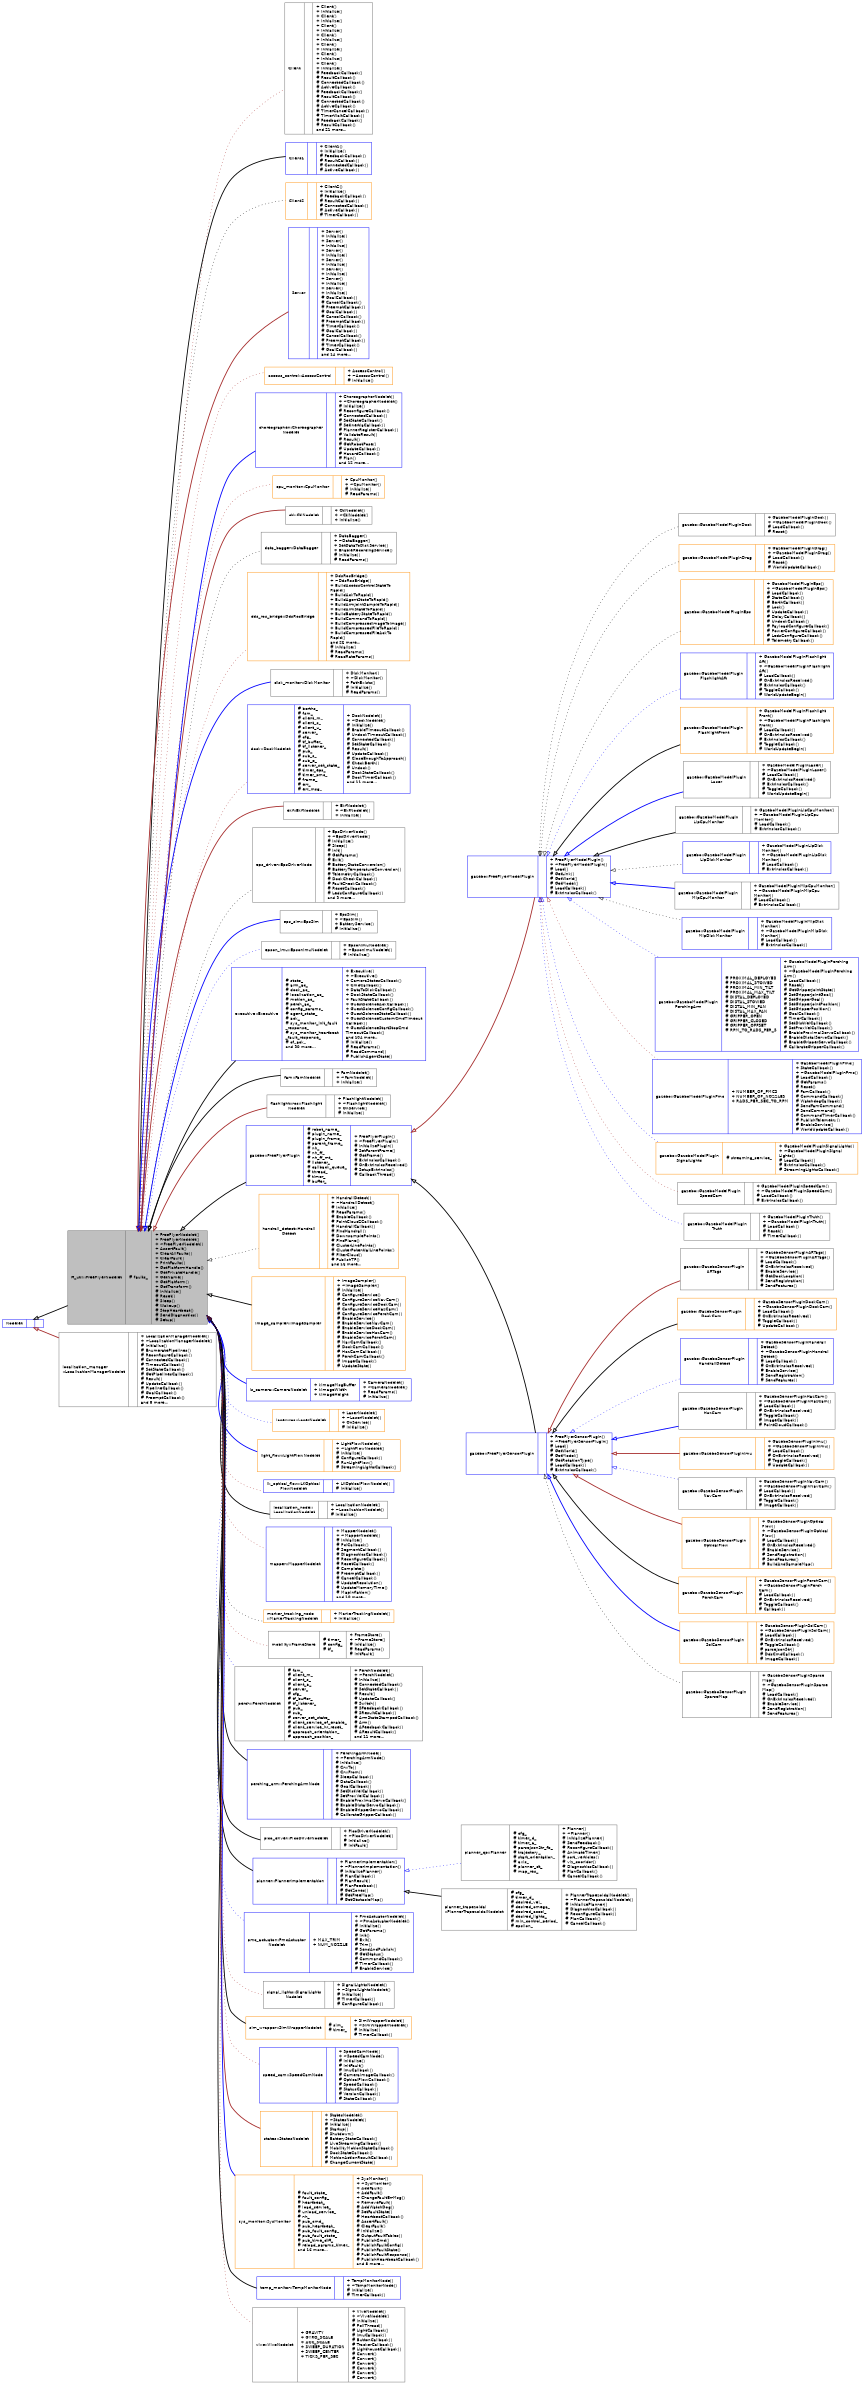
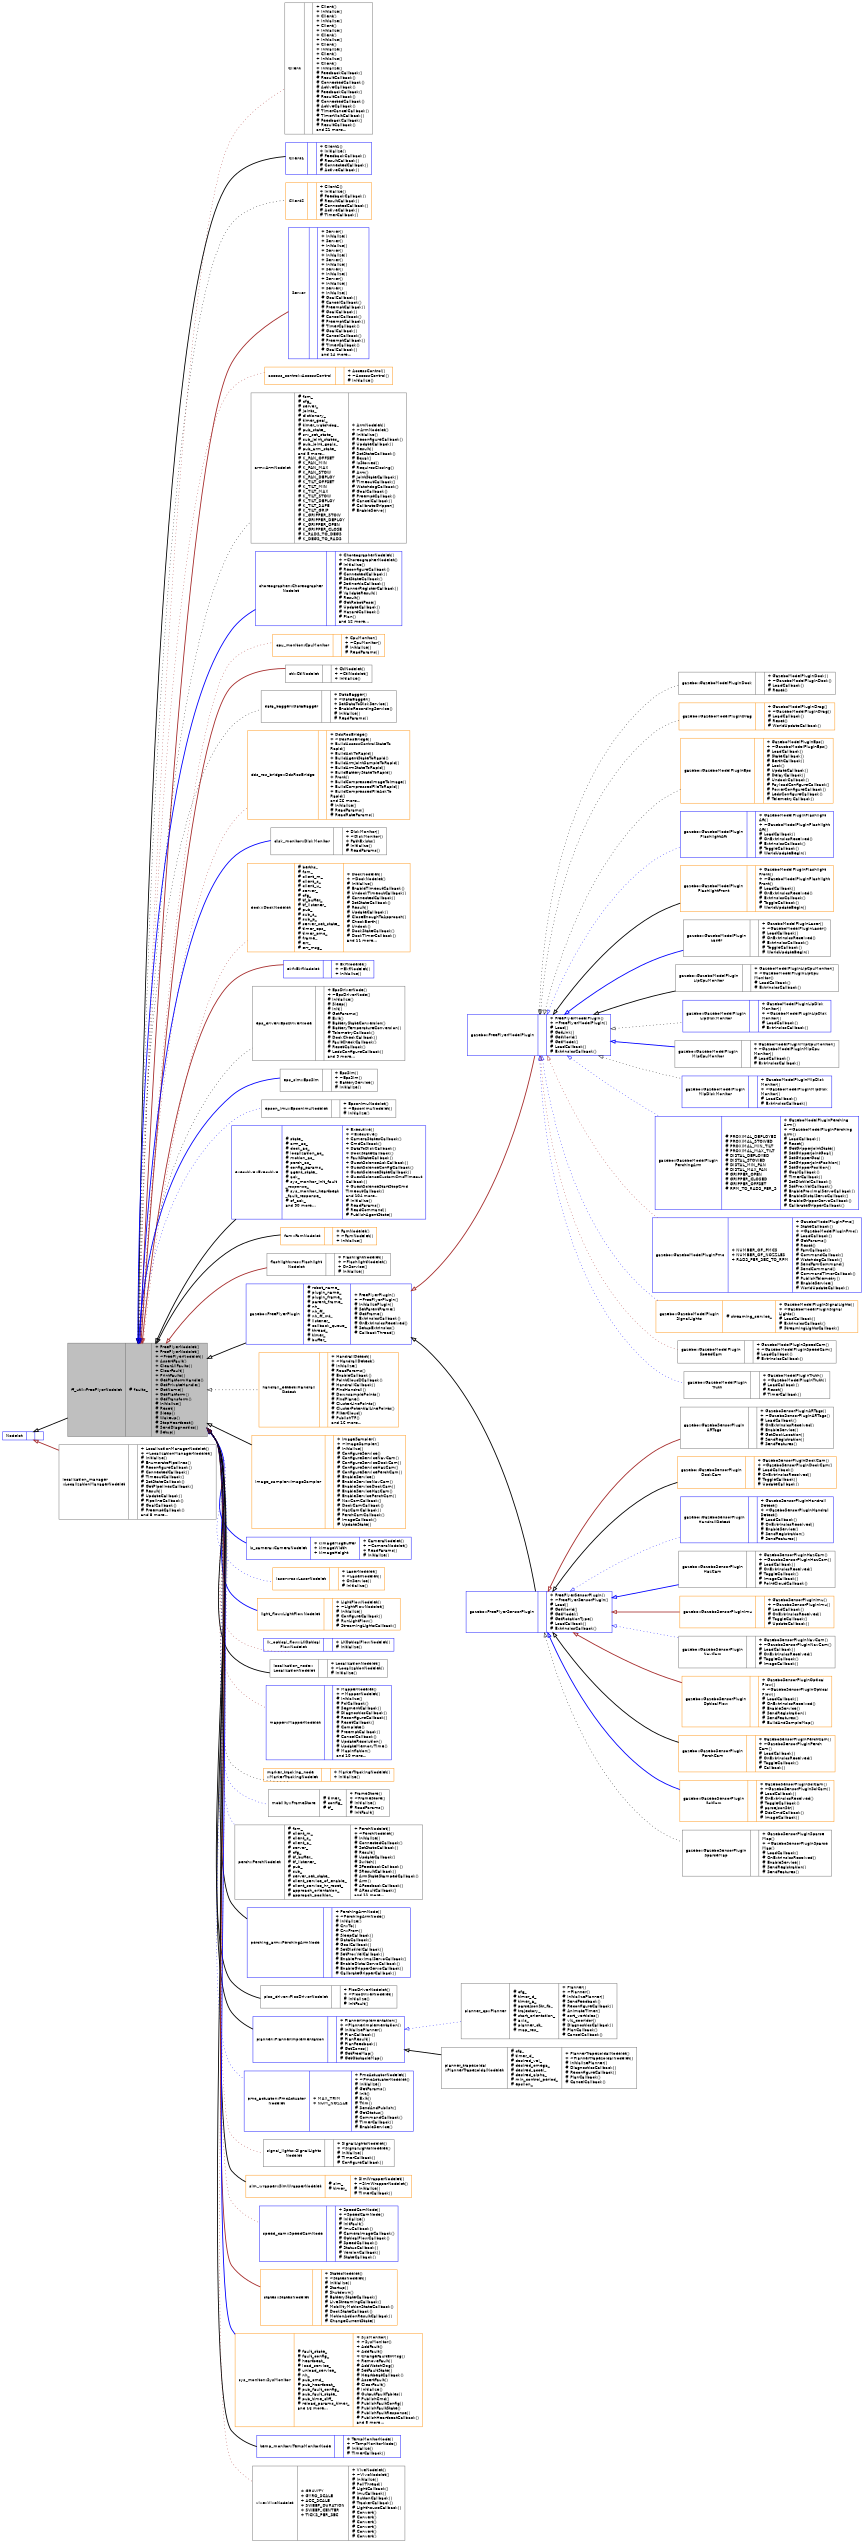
node "arm::ArmNodelet": added
node "dds_ros_bridge::DdsRosBridge": text "+ BuildCommandToRapid()" -> "+ Front()"
node "dock::DockNodelet": color blue -> darkorange
node "ekf::EkfNodelet": color gray40 -> blue
node "fam::FamNodelet": color gray40 -> darkorange
edge "mobility::FrameStore" -> "ff_util::FreeFlyerNodelet": color brown -> blue
node "planner_trapezoidal": text "# desired_lights_" -> "# desired_alpha_"
